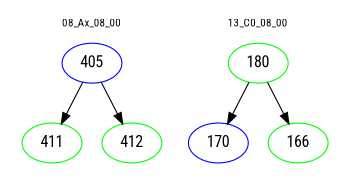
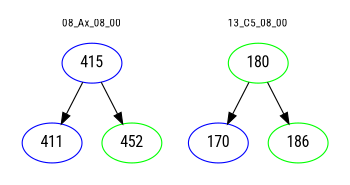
cluster "13_C0_08_00": label "13_C0_08_00" -> "13_C5_08_00"
node "405": label "405" -> "415"
node "411": color green -> blue
node "412": label "412" -> "452"
node "166": label "166" -> "186"
